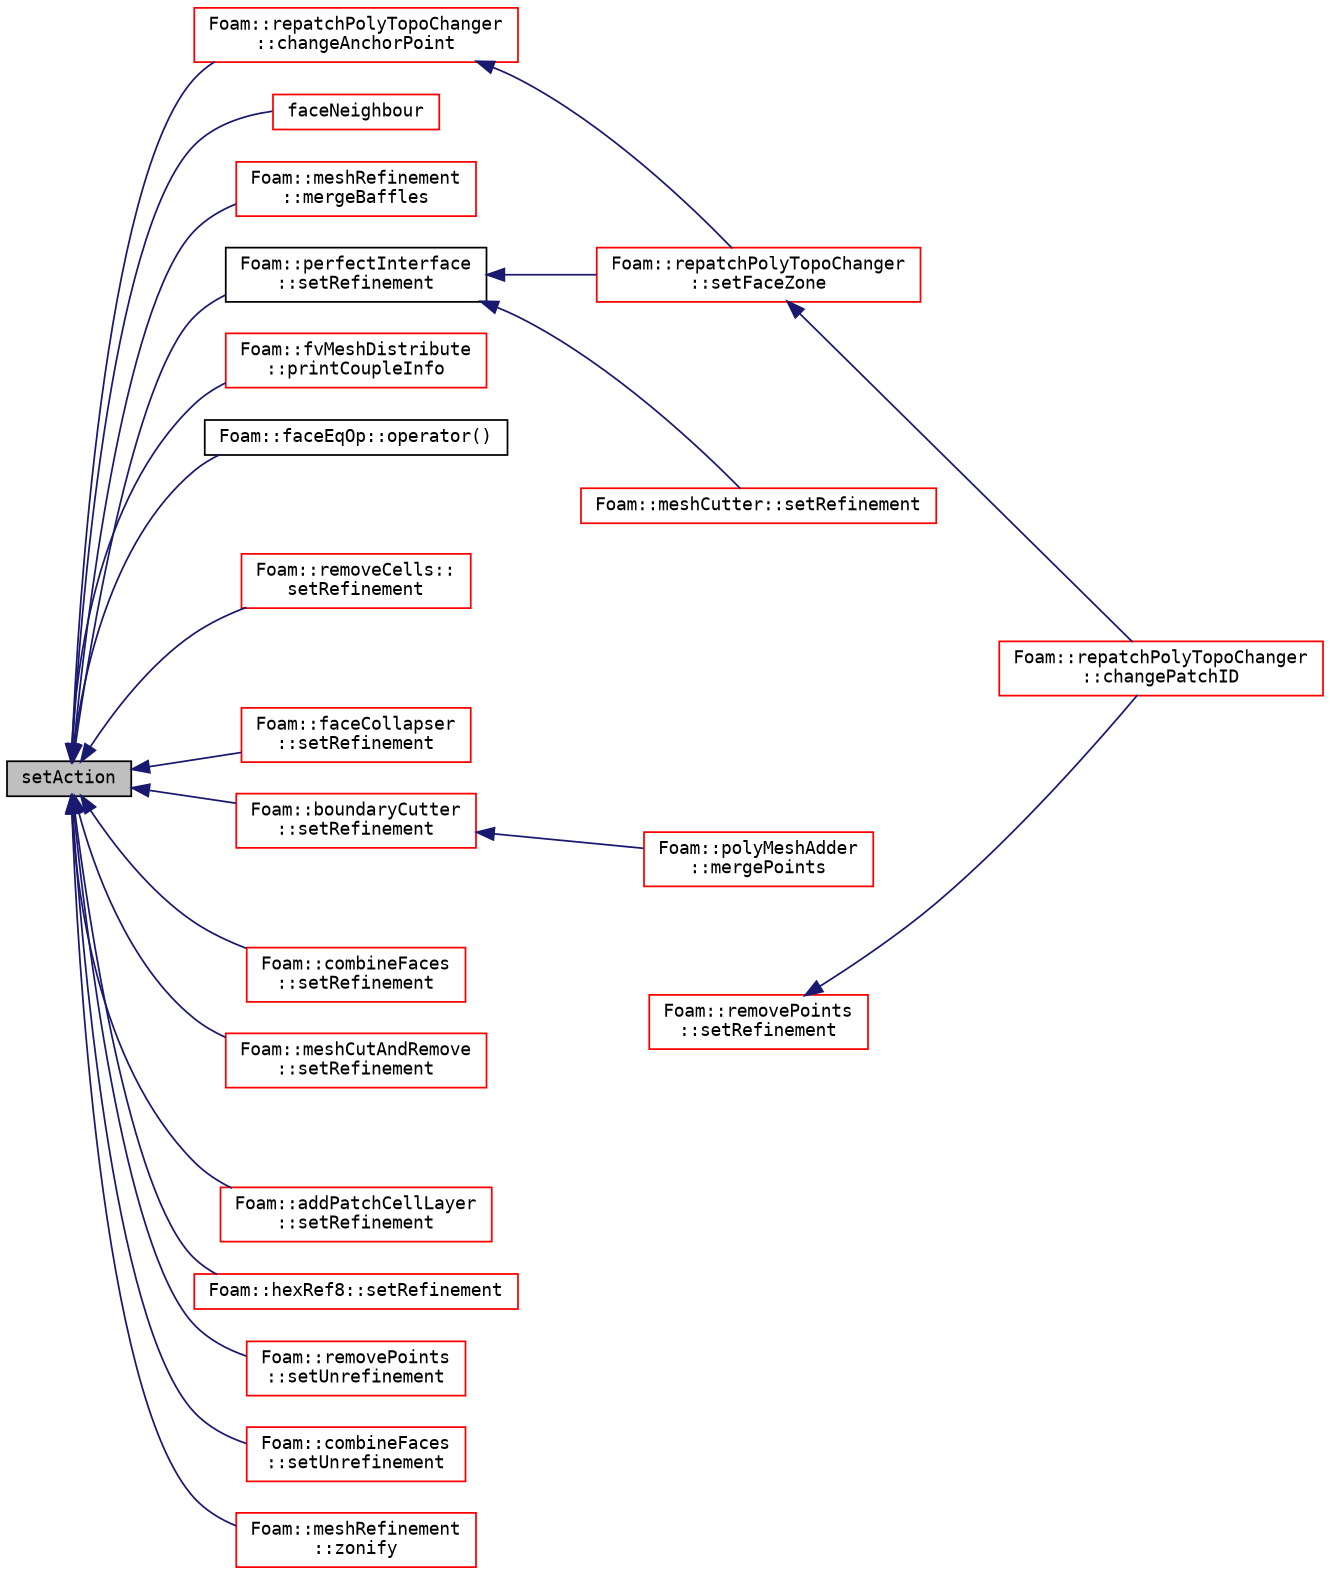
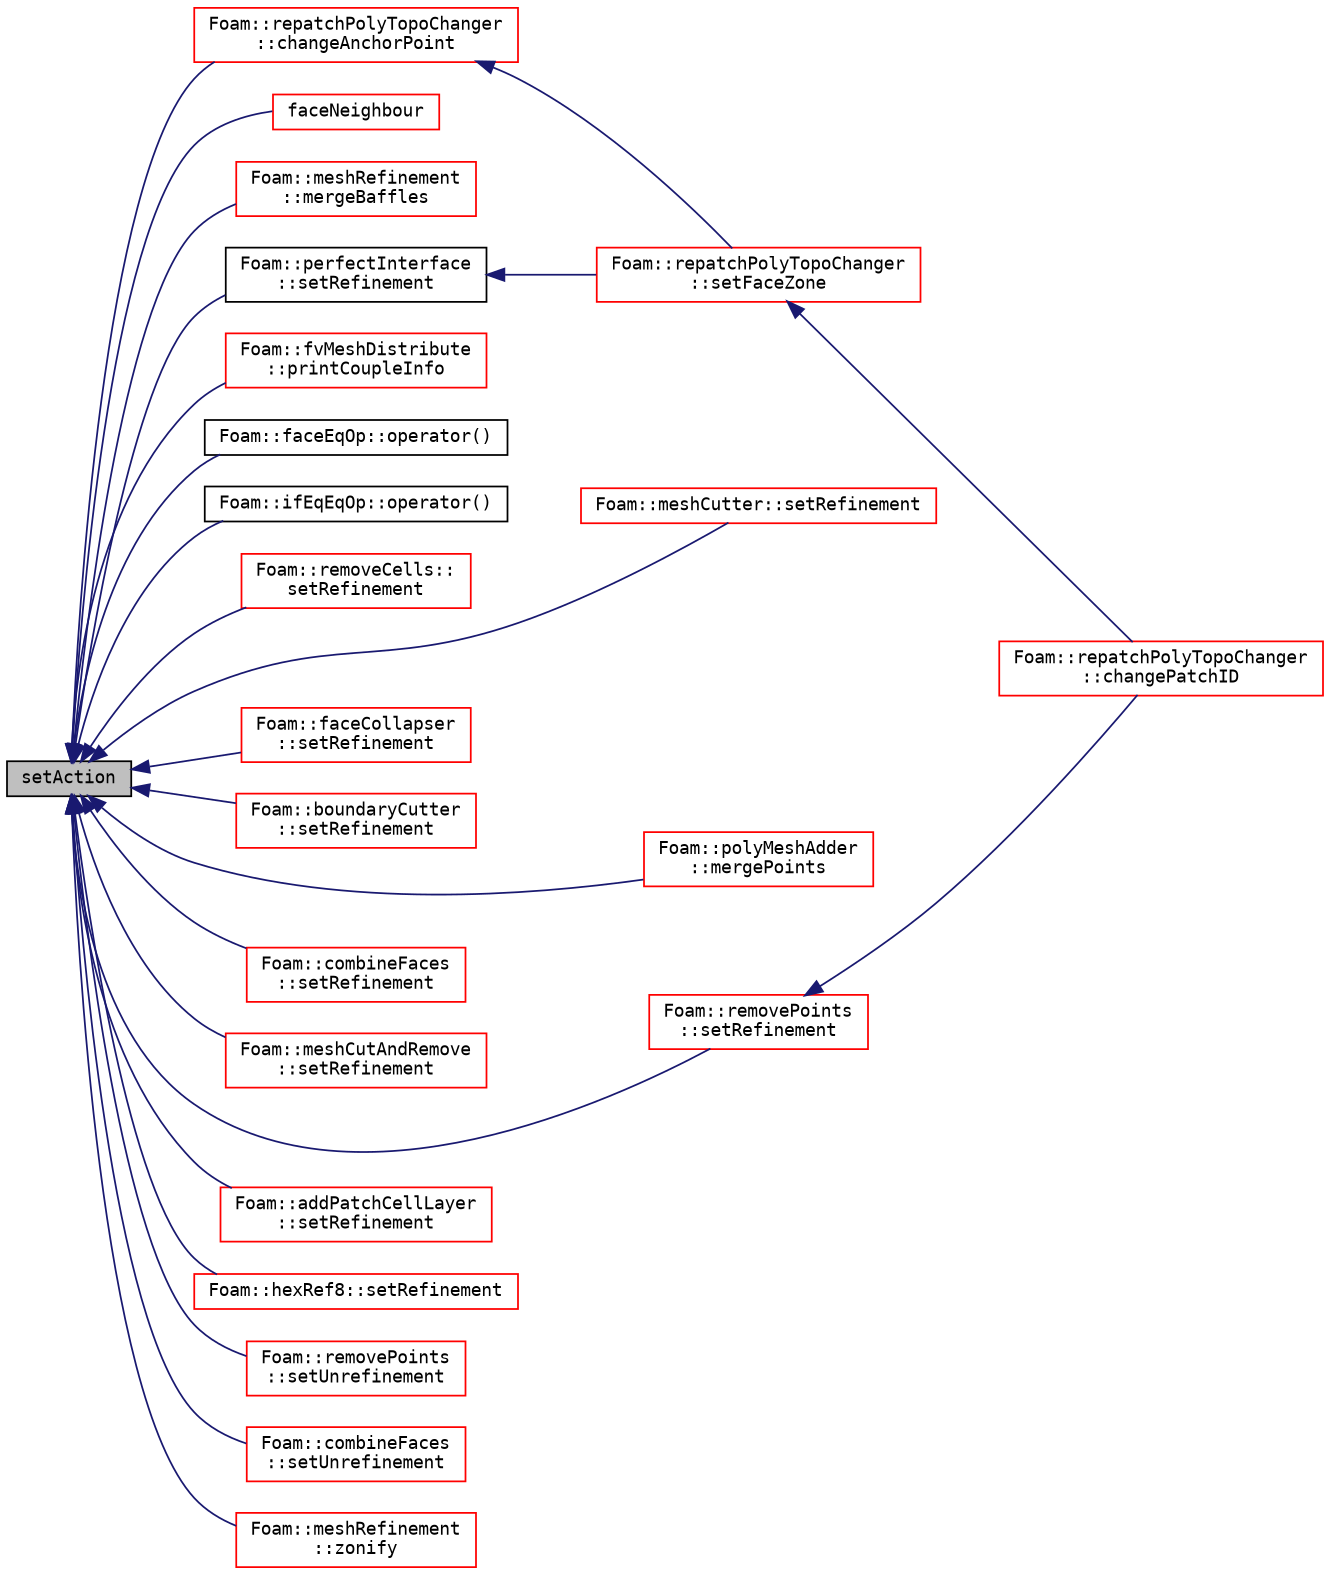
edge "Foam::meshCutter::setRefinement" -> "Foam::perfectInterface ::setRefinement": now "Foam::meshCutter::setRefinement" -> "setAction"
node "Foam::ifEqEqOp::operator()": added
edge "Foam::polyMeshAdder ::mergePoints" -> "Foam::boundaryCutter ::setRefinement": now "Foam::polyMeshAdder ::mergePoints" -> "setAction"
edge "Foam::removePoints ::setRefinement" -> "setAction": added
